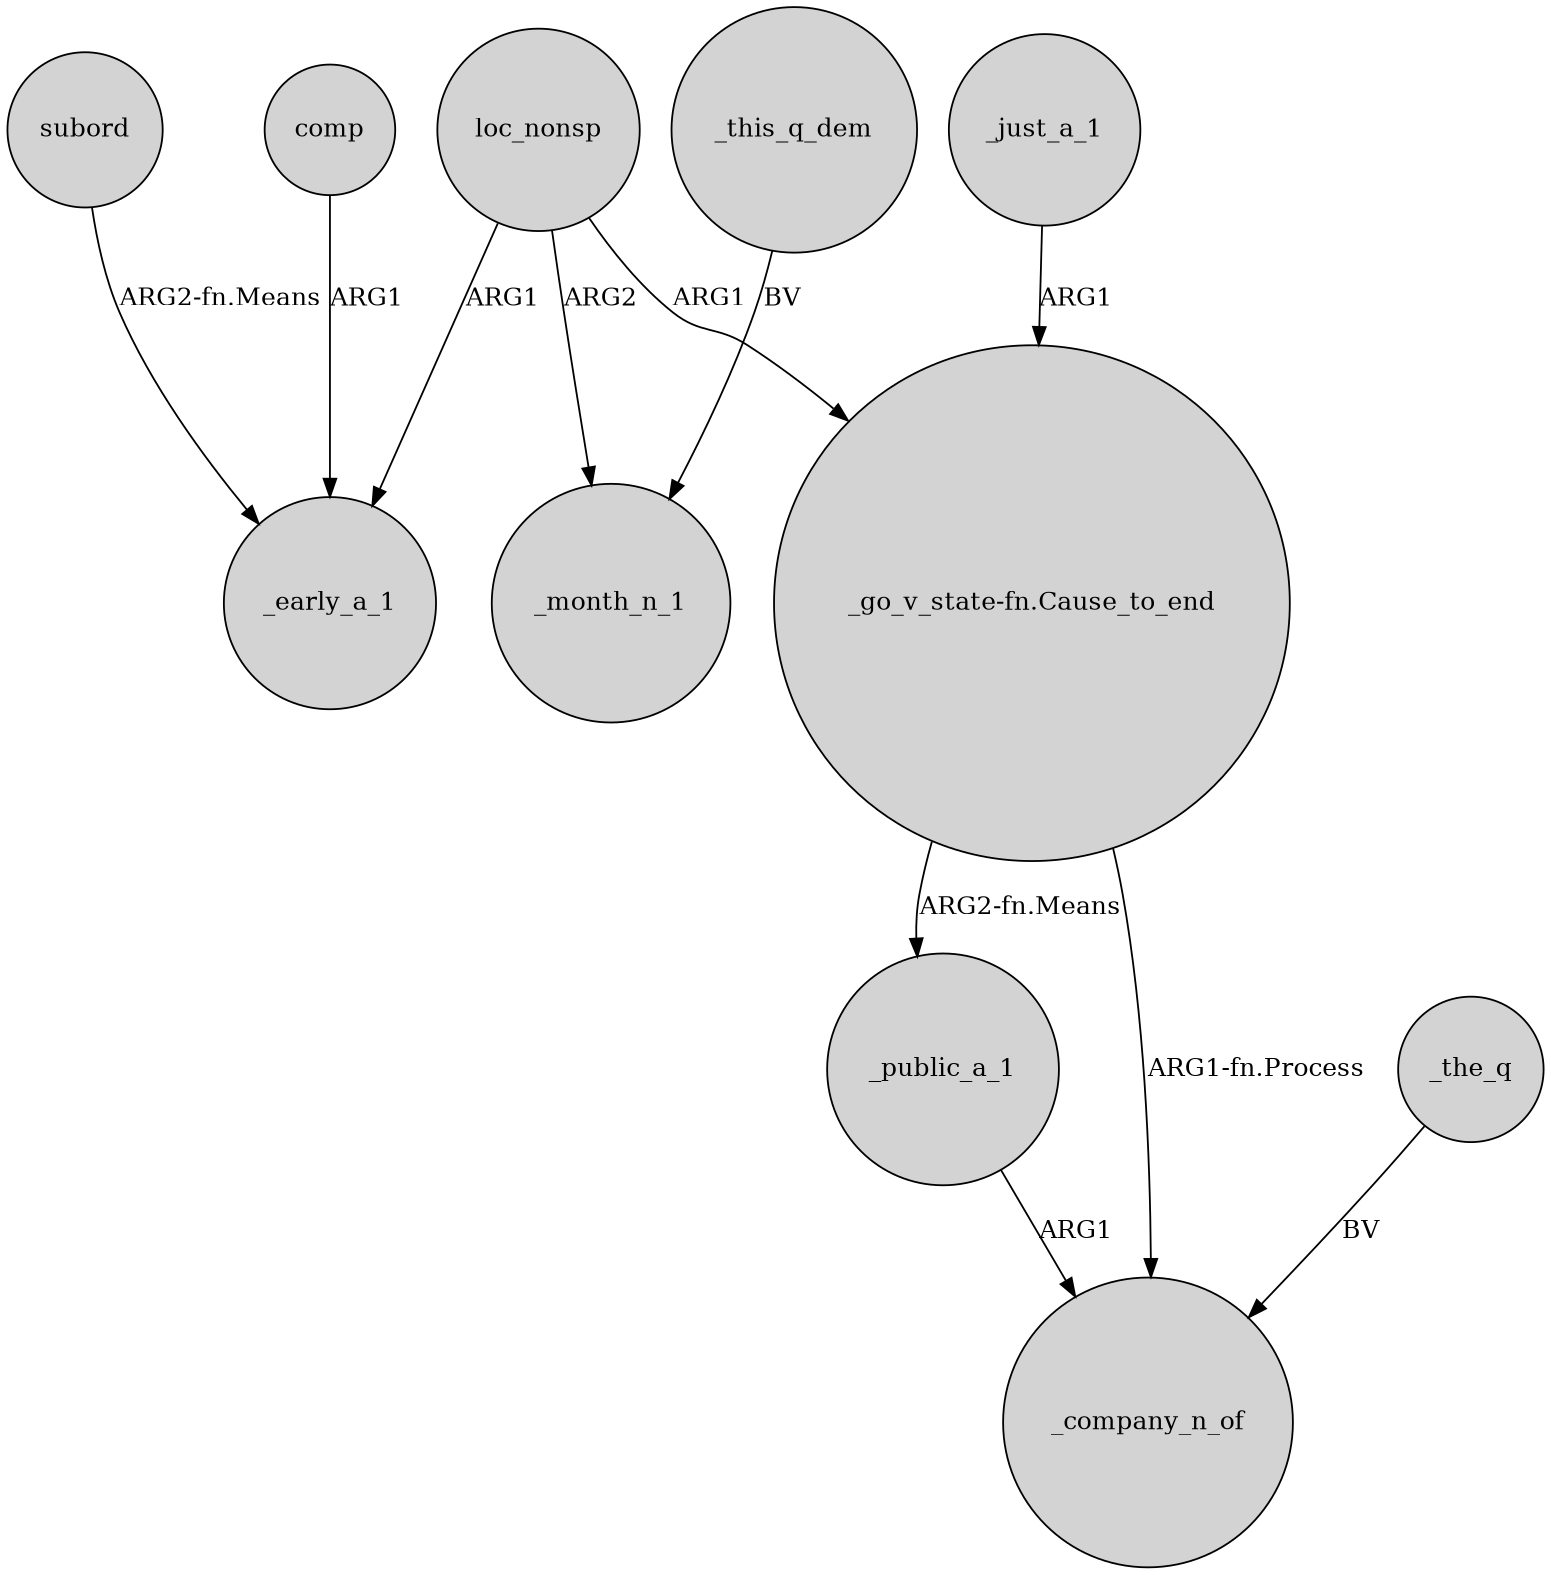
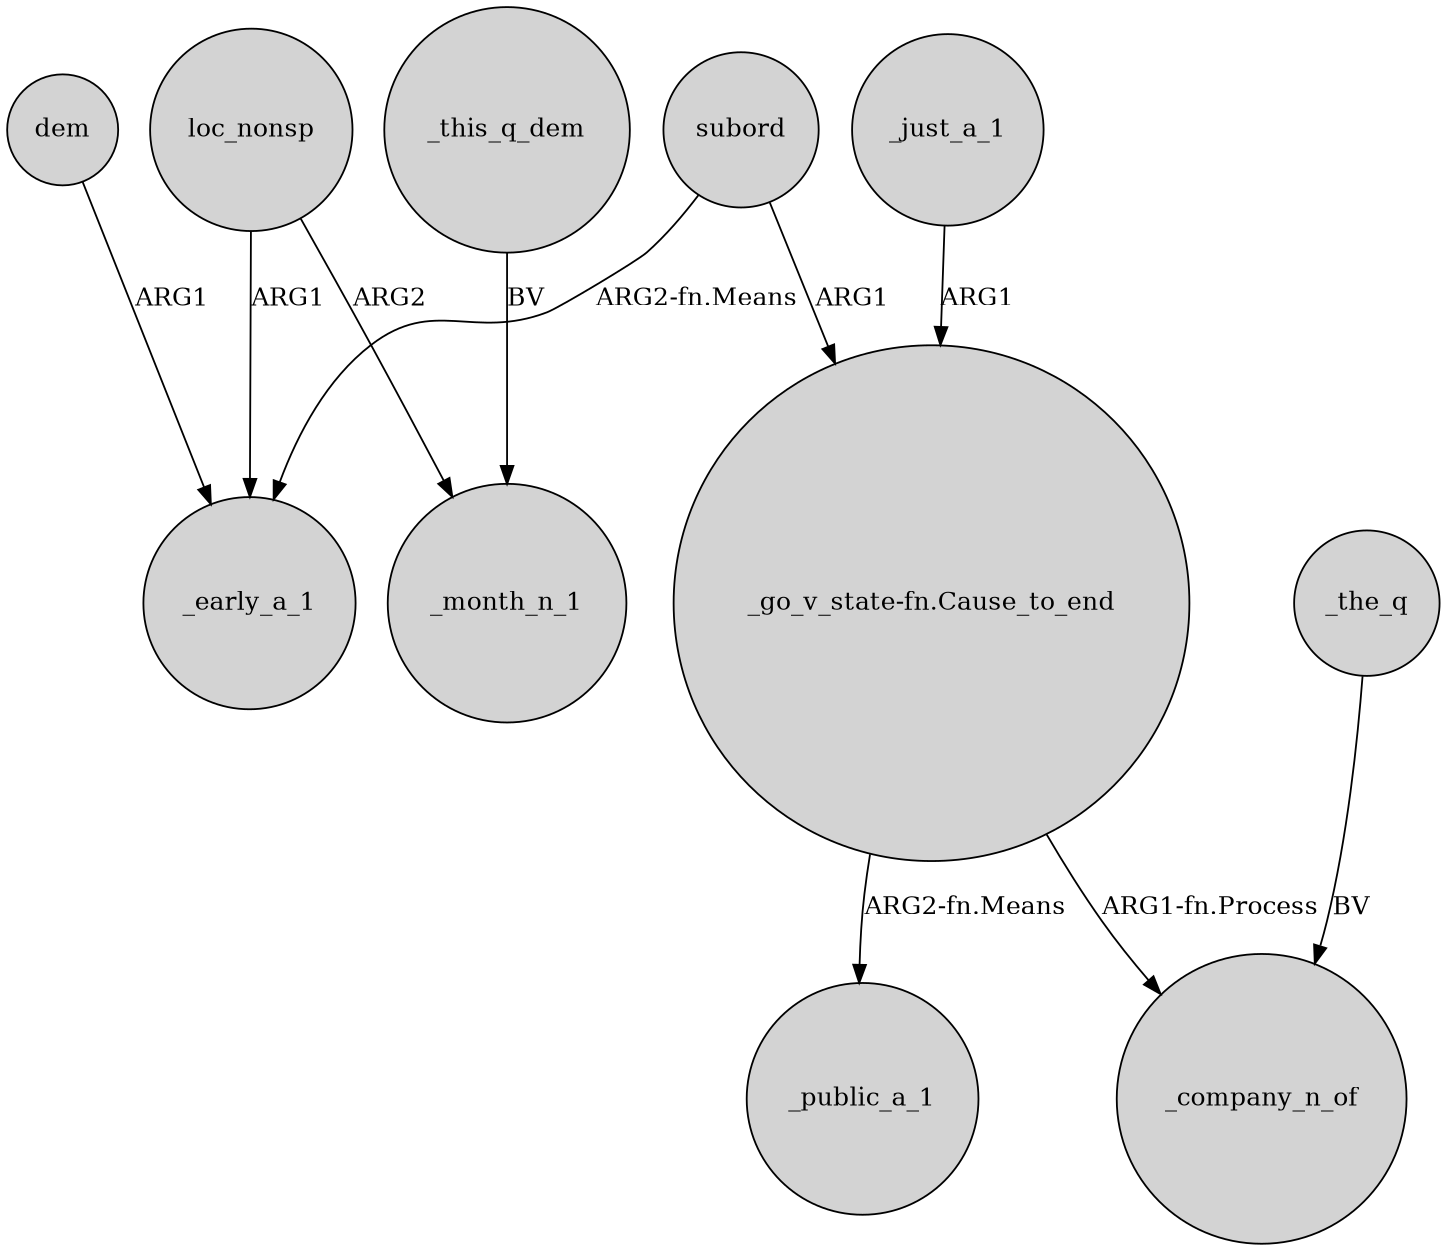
node "comp": label "comp" -> "dem"
edge "loc_nonsp" -> "_go_v_state-fn.Cause_to_end": now "subord" -> "_go_v_state-fn.Cause_to_end"
edge "_public_a_1" -> "_company_n_of": removed, label "ARG1"
